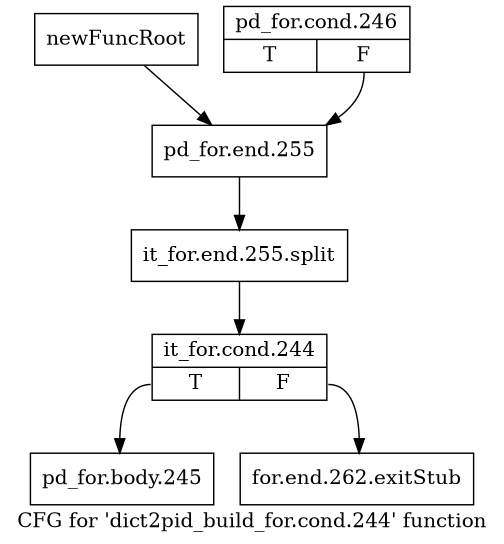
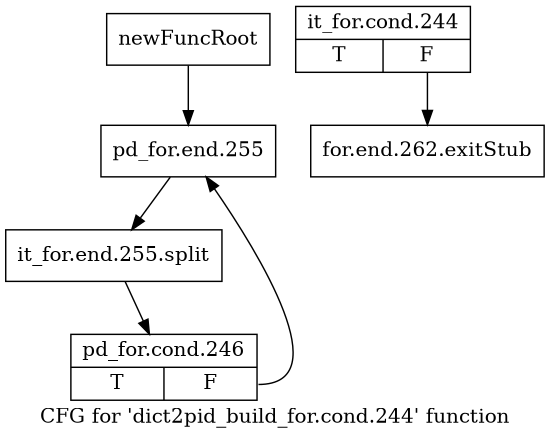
edge "it_for.end.255.split" -> "it_for.cond.244": now "it_for.end.255.split" -> "pd_for.cond.246"
node "pd_for.body.245": removed
